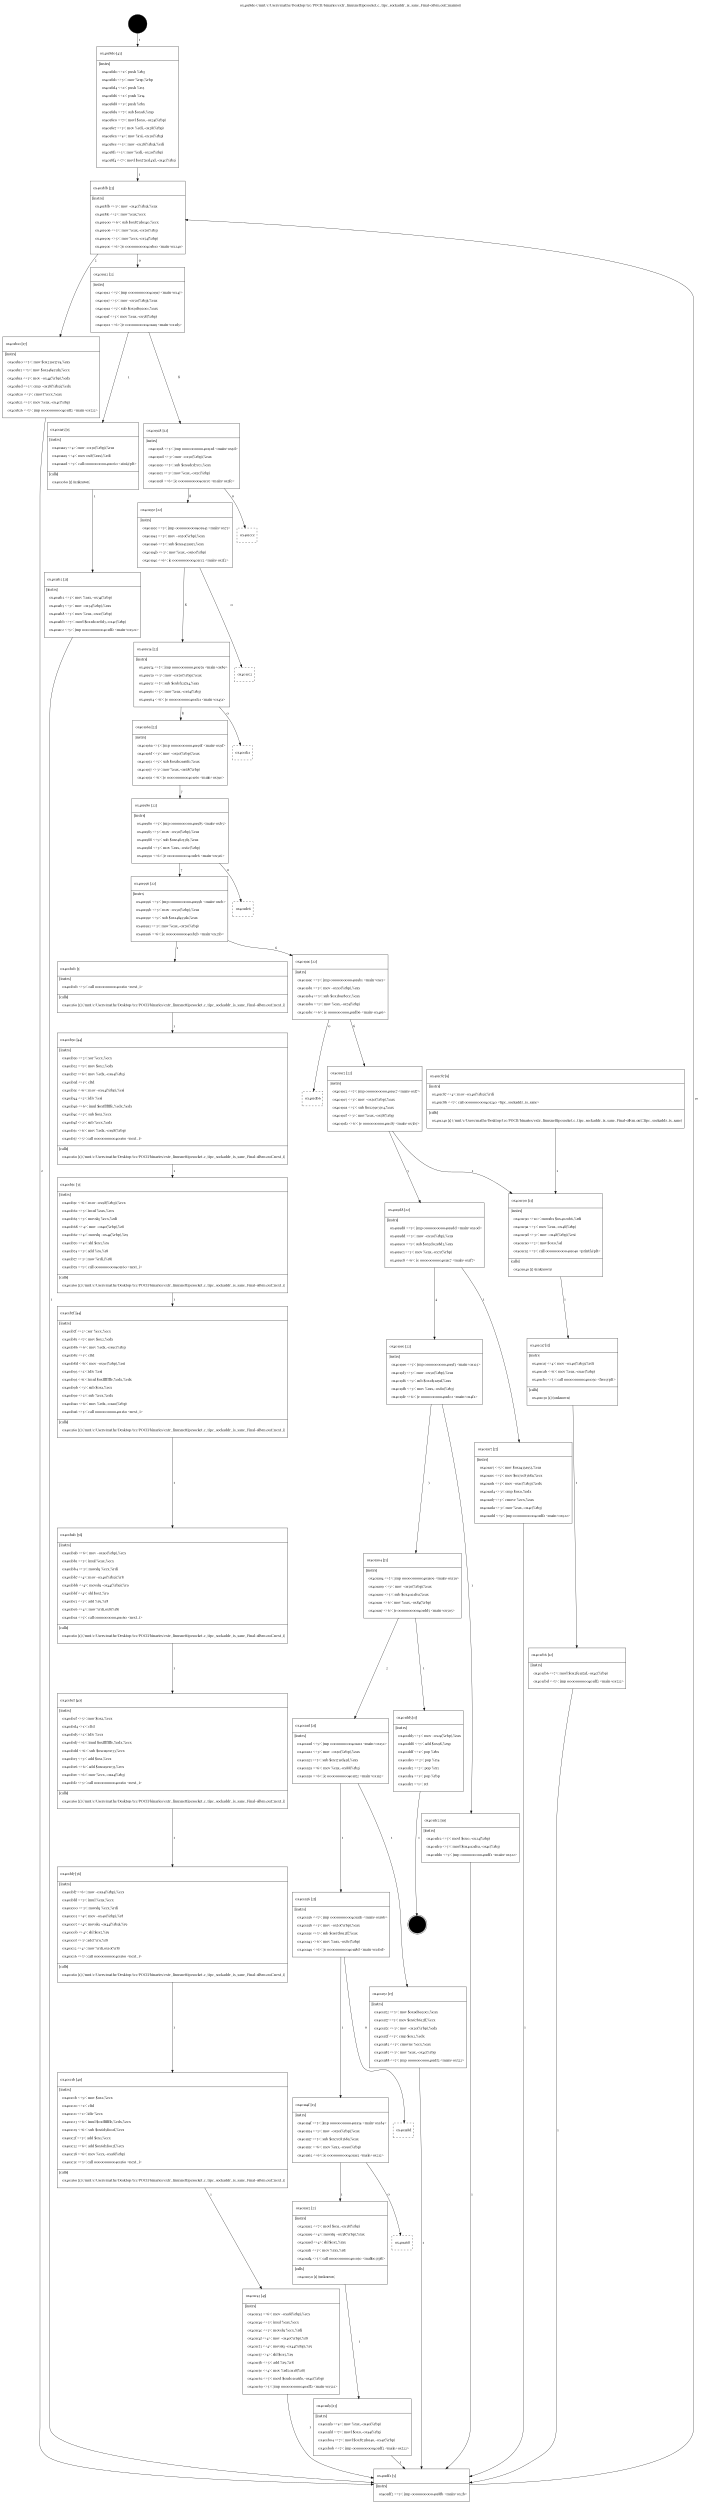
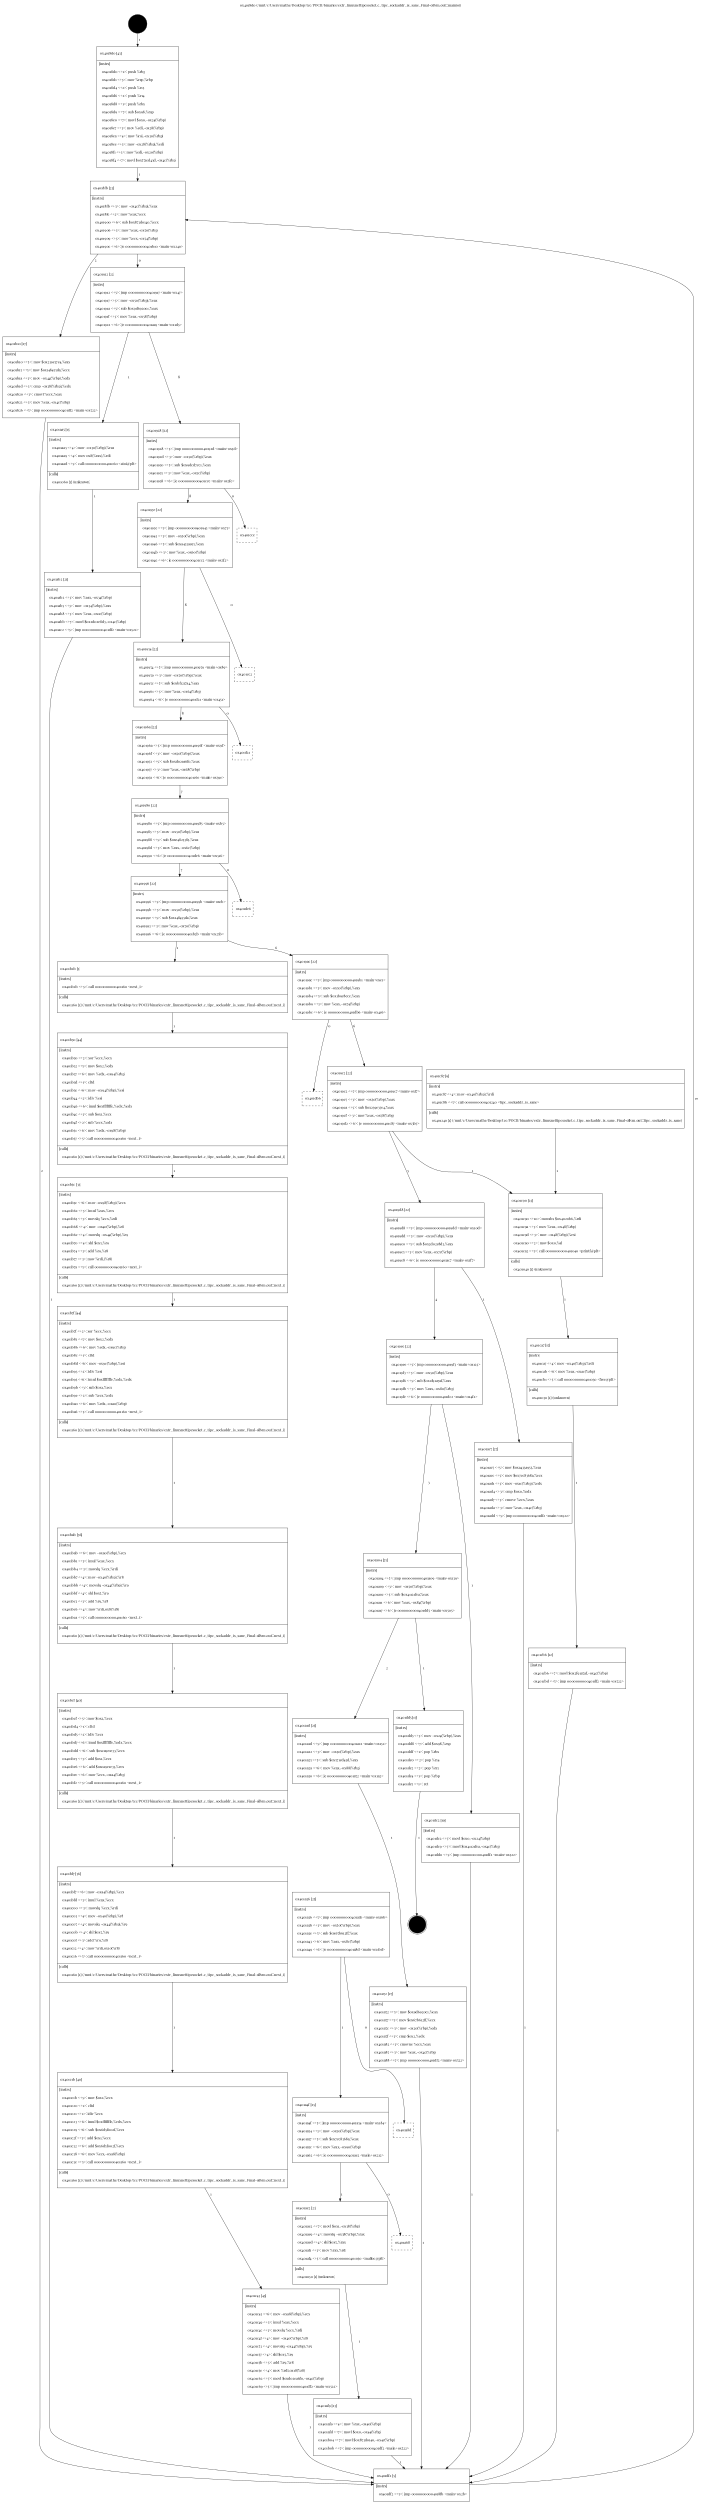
edge "0x401a1d [25]" -> "0x401a36 [25]": removed, label "1"
